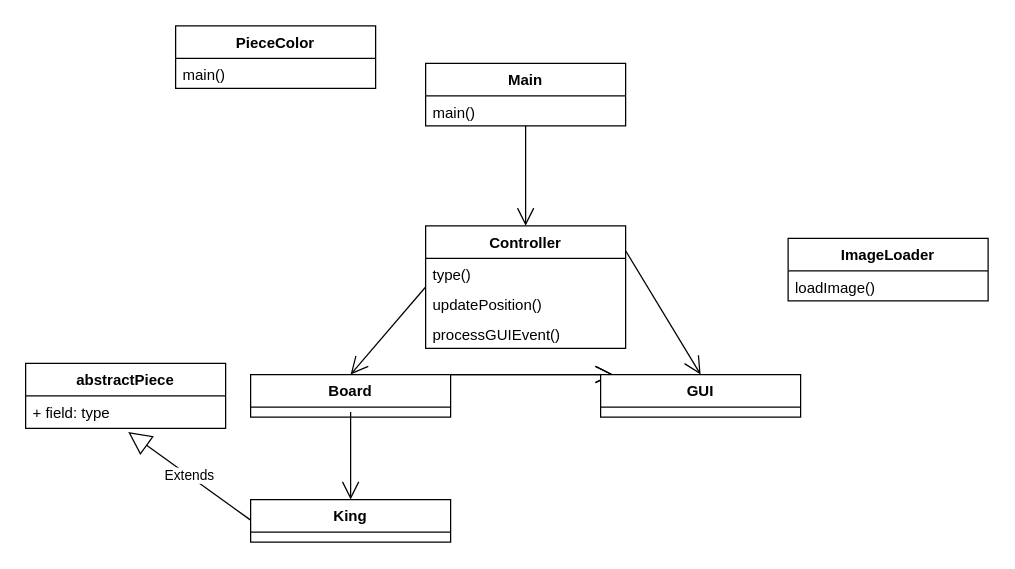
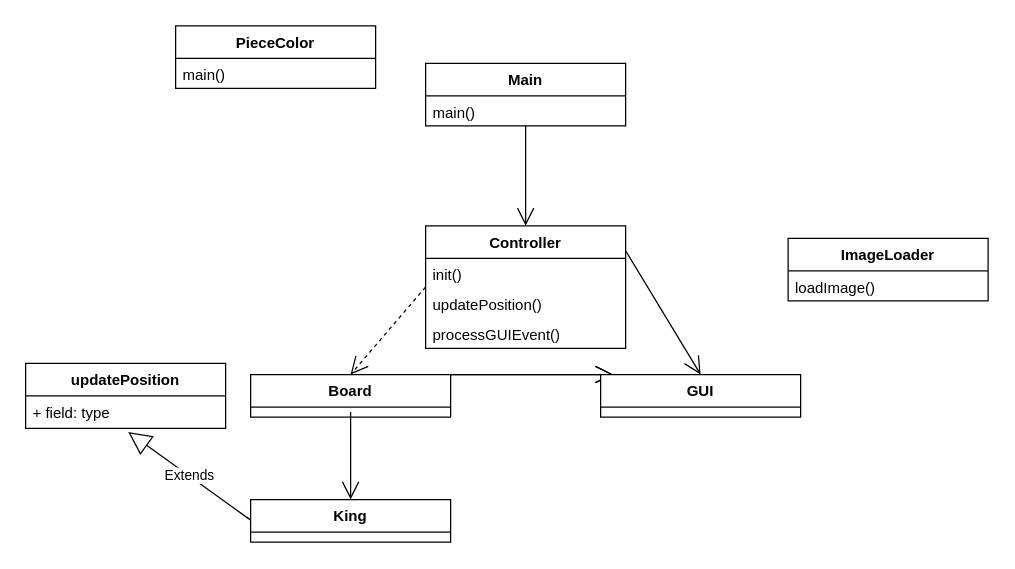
node "type()": label "type()" -> "init()"
edge "Controller" -> "Board": style solid -> dashed
node "abstractPiece": label "abstractPiece" -> "updatePosition"
